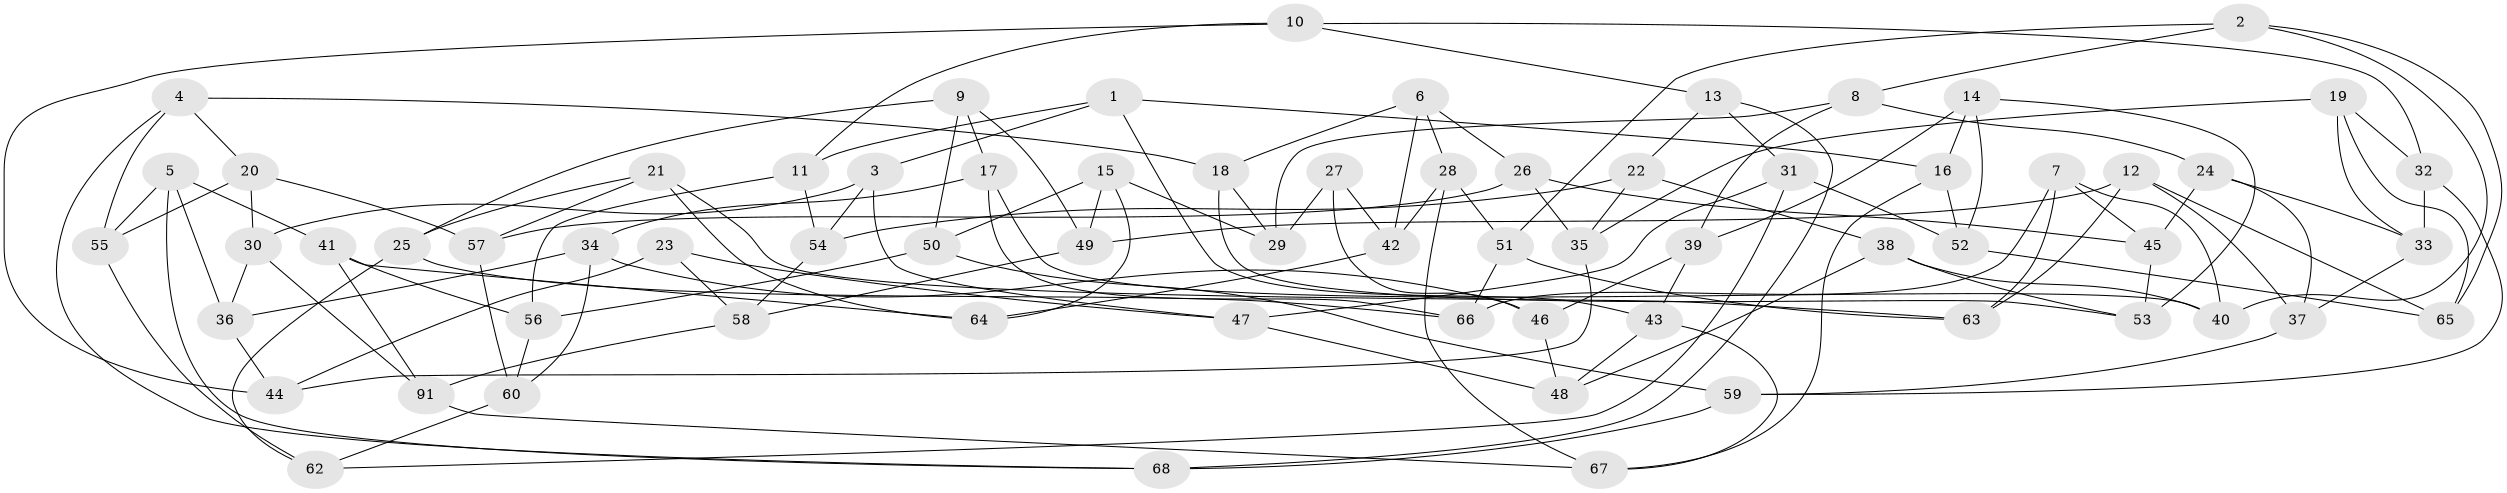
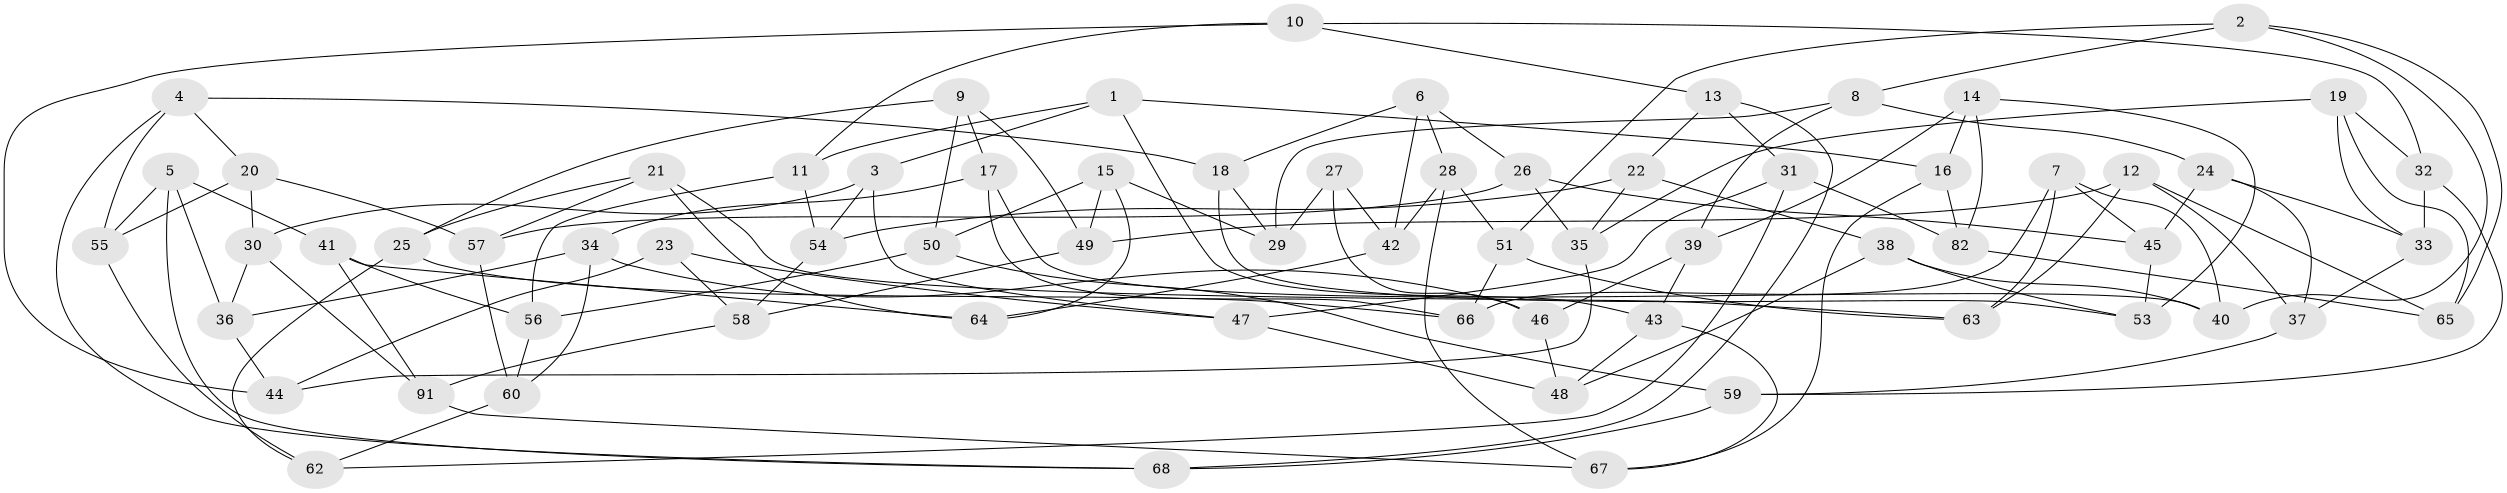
node "52": label "52" -> "82"
